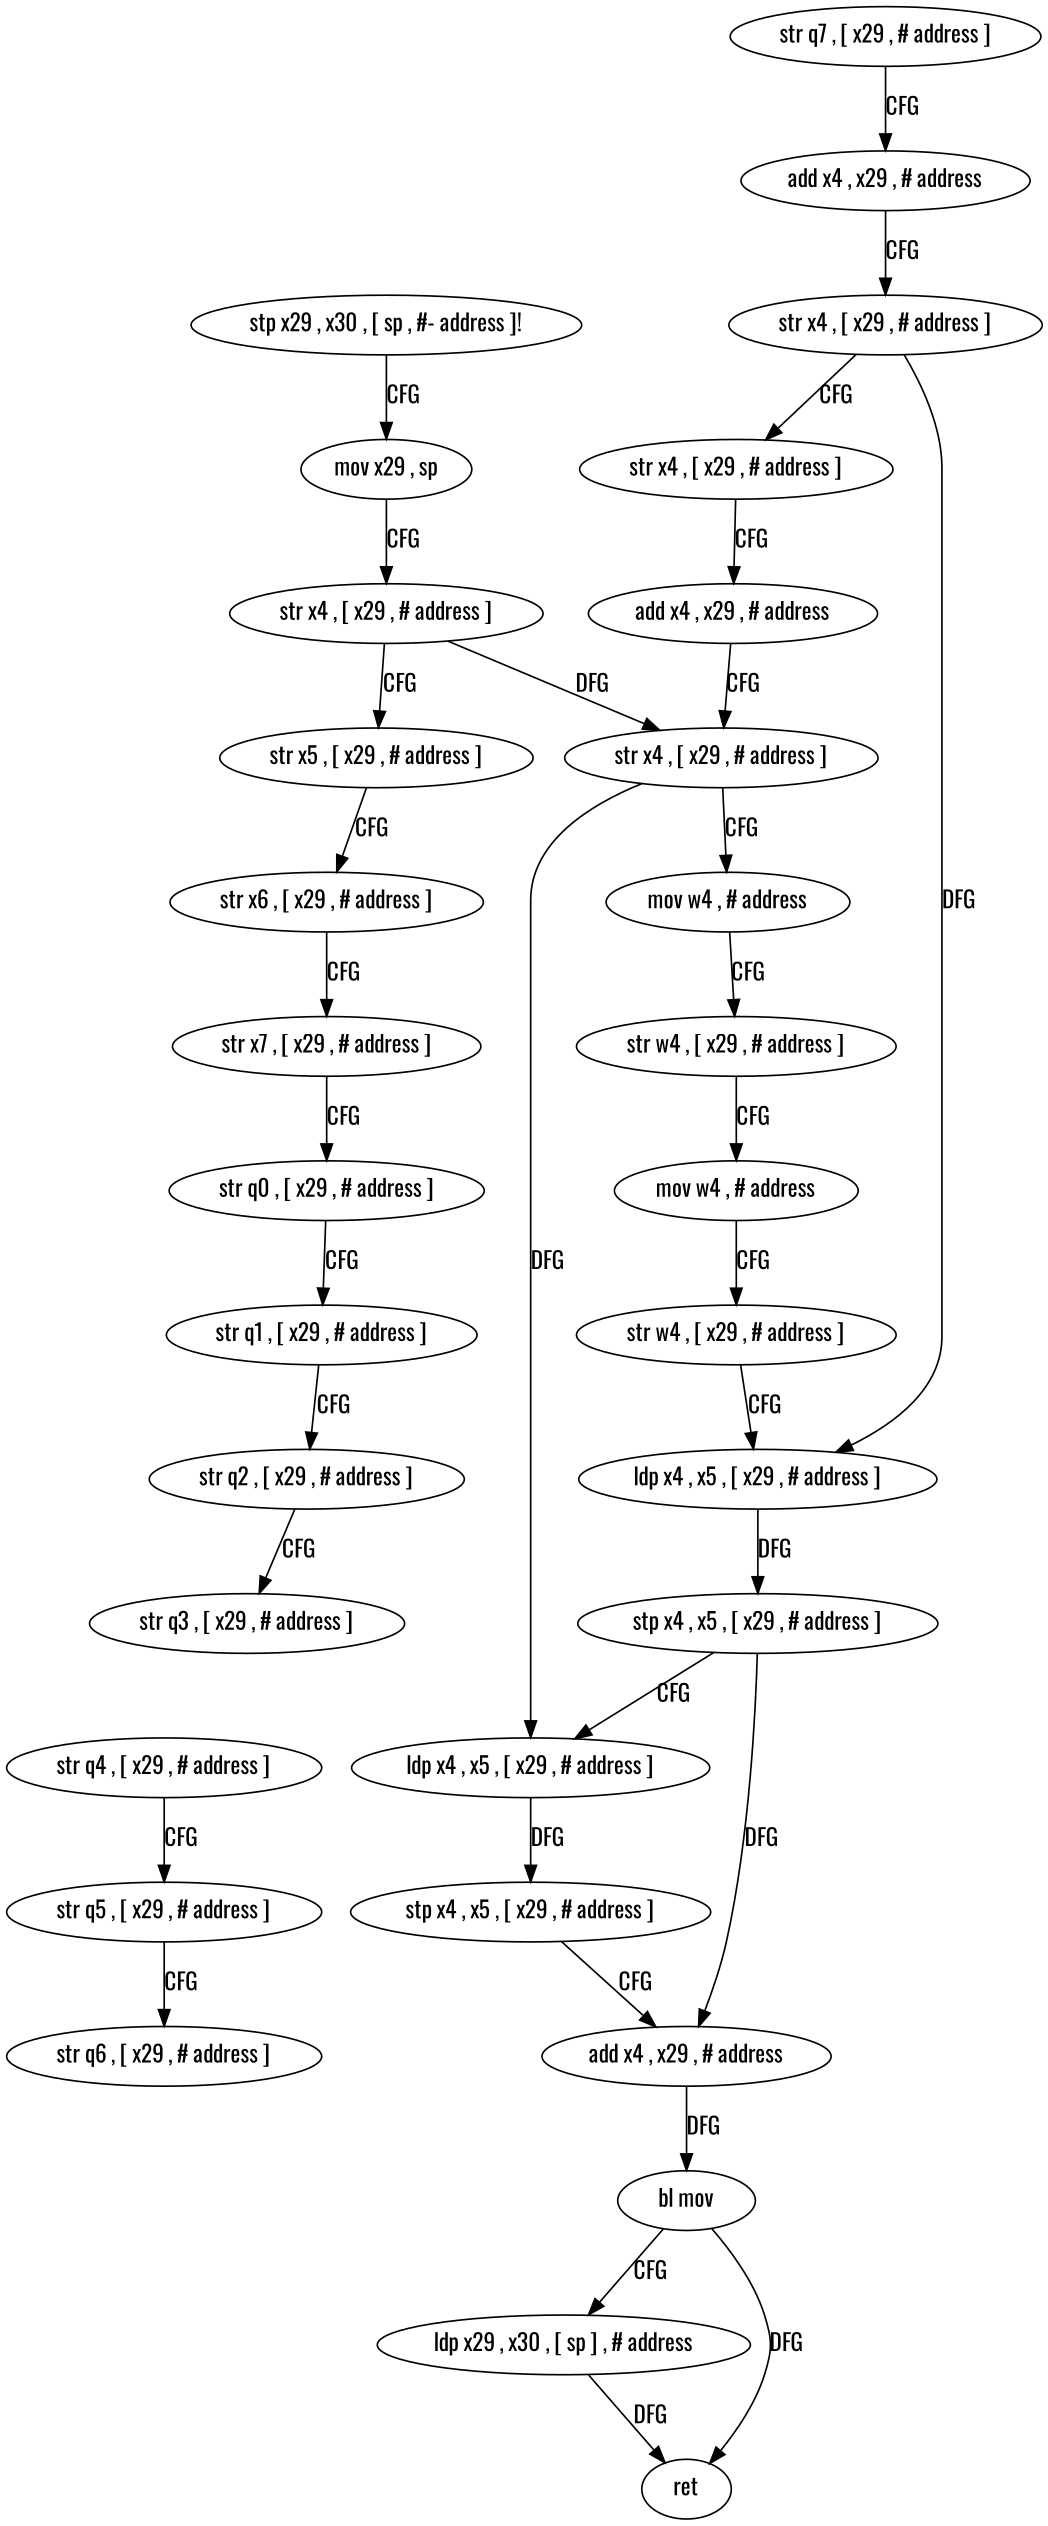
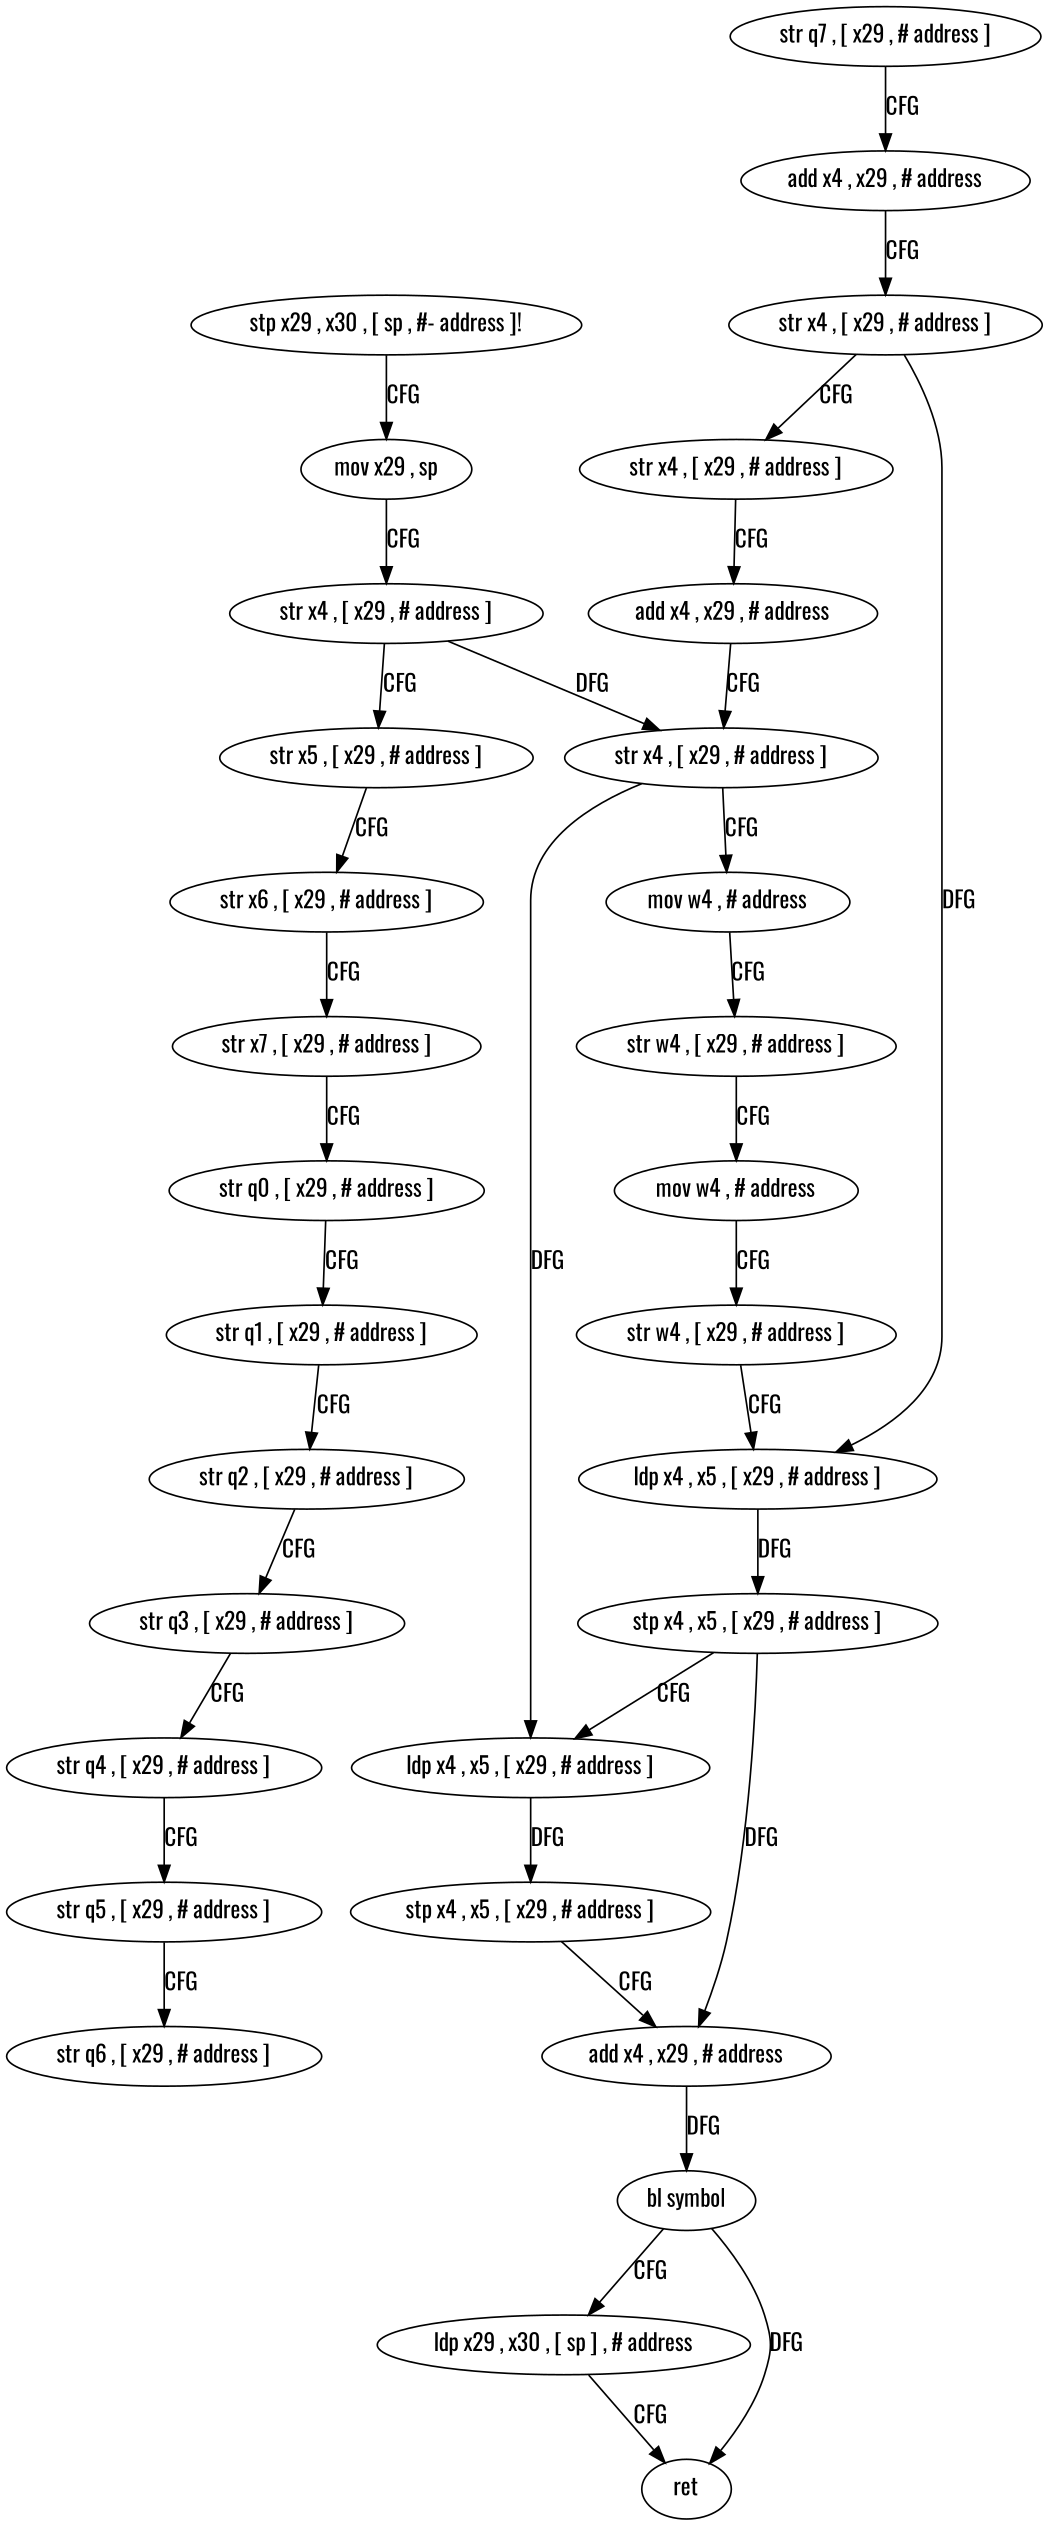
edge "str q3 , [ x29 , # address ]" -> "str q4 , [ x29 , # address ]": added, label "CFG"
node "bl mov": label "bl mov" -> "bl symbol"
edge "ldp x29 , x30 , [ sp ] , # address" -> "ret": label "DFG" -> "CFG"
